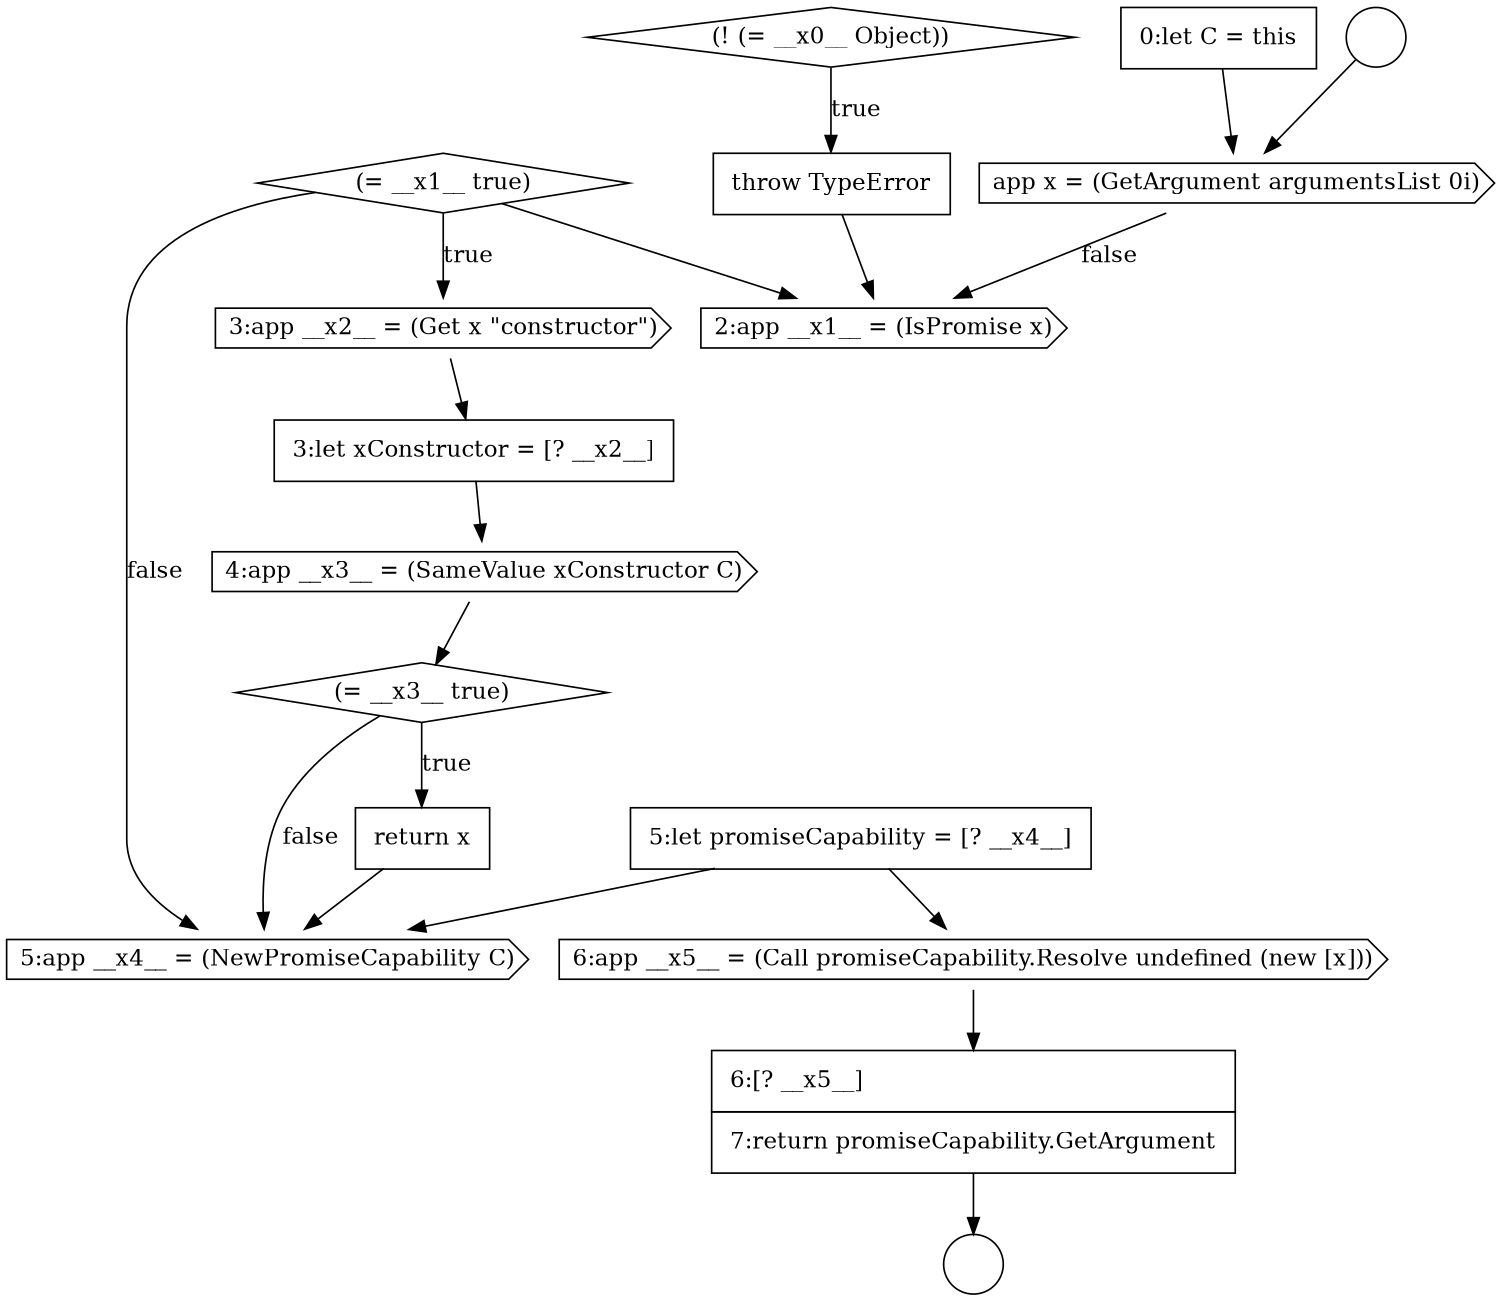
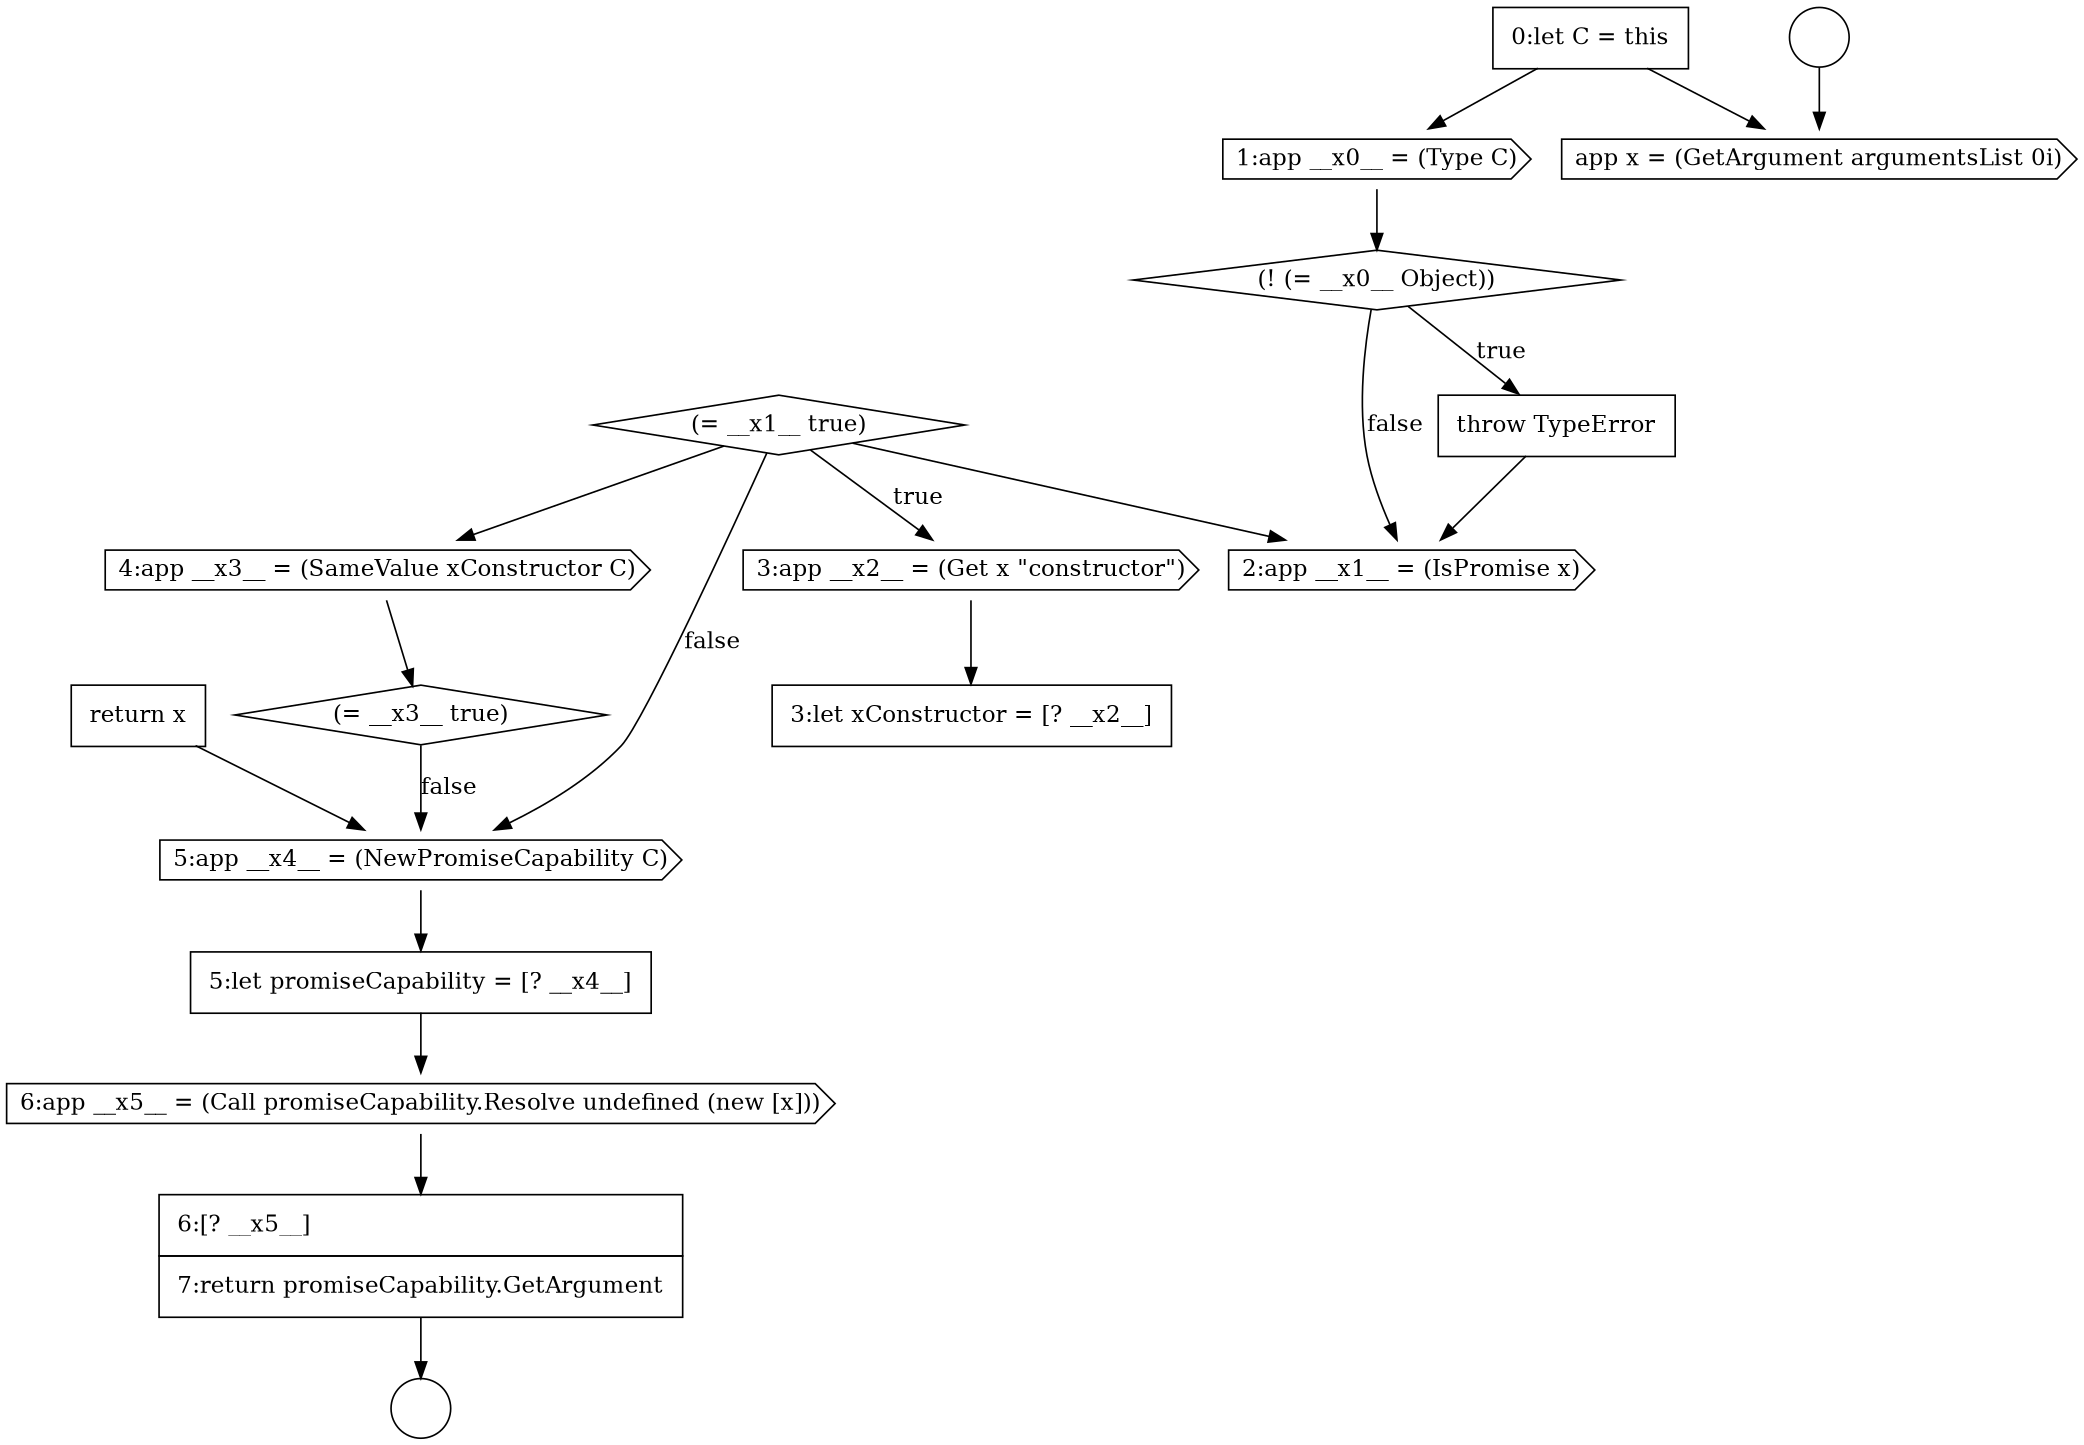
node "1:app __x0__ = (Type C)": added
edge "app x = (GetArgument argumentsList 0i)" -> "2:app __x1__ = (IsPromise x)": now "(! (= __x0__ Object))" -> "2:app __x1__ = (IsPromise x)"
edge "3:let xConstructor = [? __x2__]" -> "4:app __x3__ = (SameValue xConstructor C)": now "(= __x1__ true)" -> "4:app __x3__ = (SameValue xConstructor C)"
edge "(= __x3__ true)" -> "return x": removed, label "true"
edge "5:let promiseCapability = [? __x4__]" -> "5:app __x4__ = (NewPromiseCapability C)": reversed
